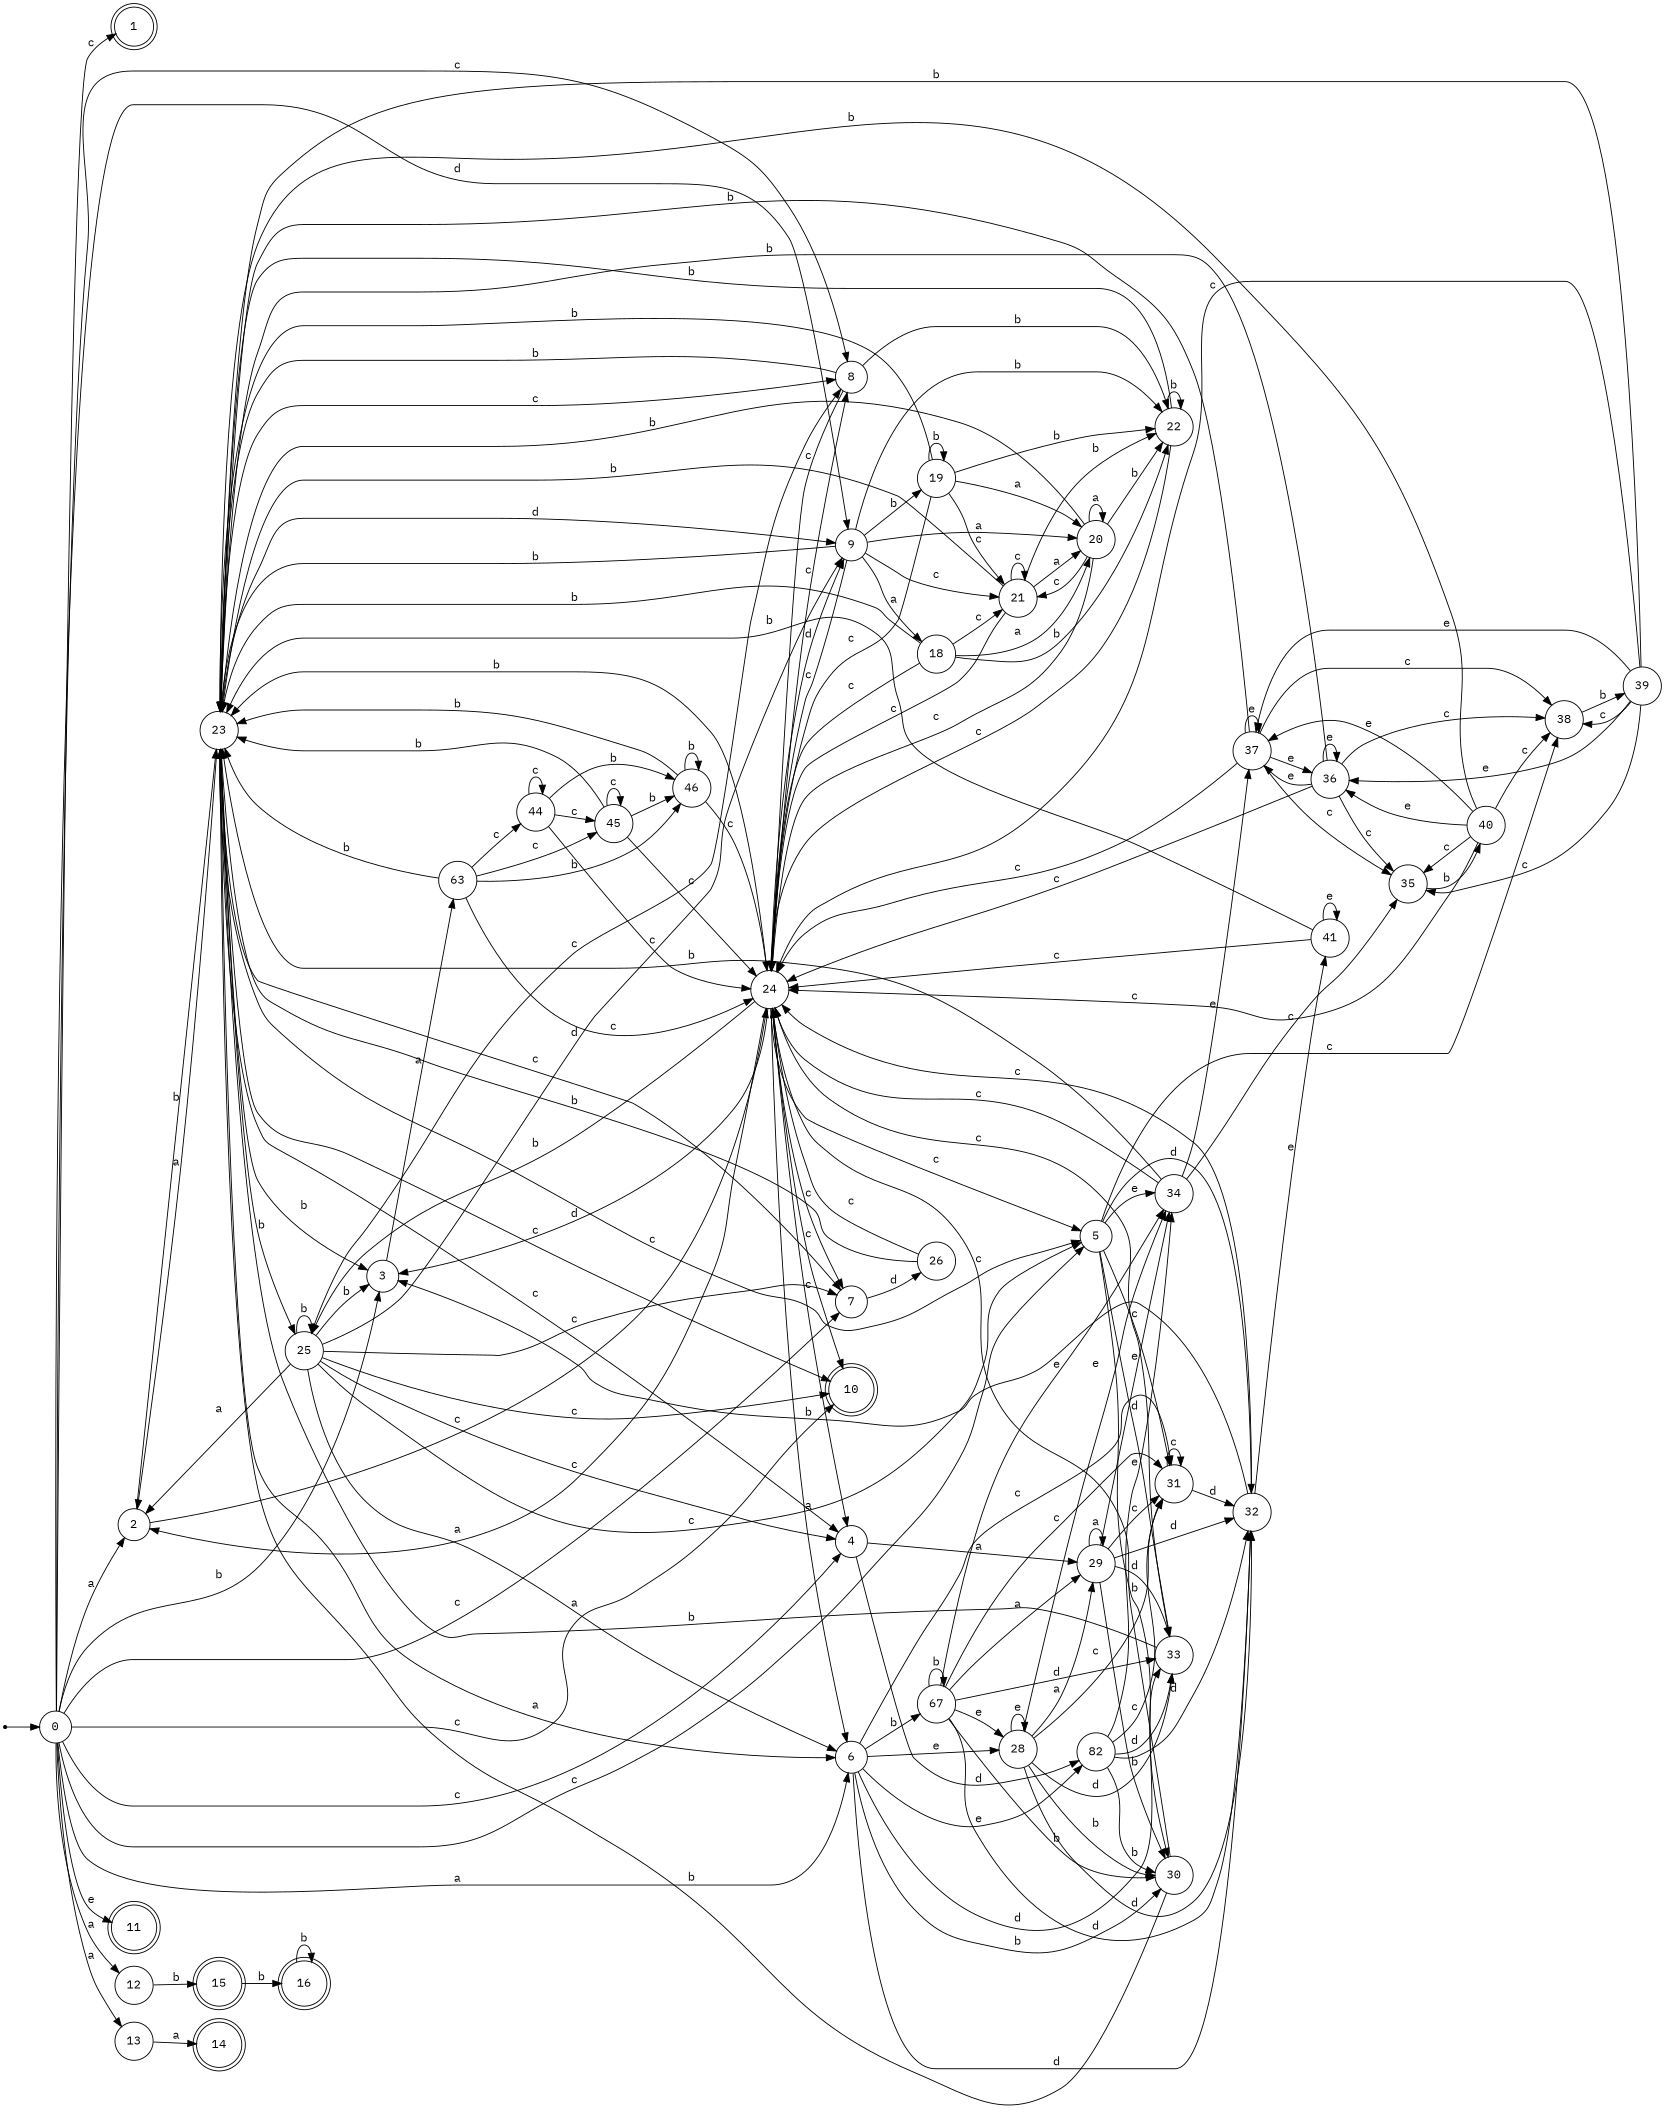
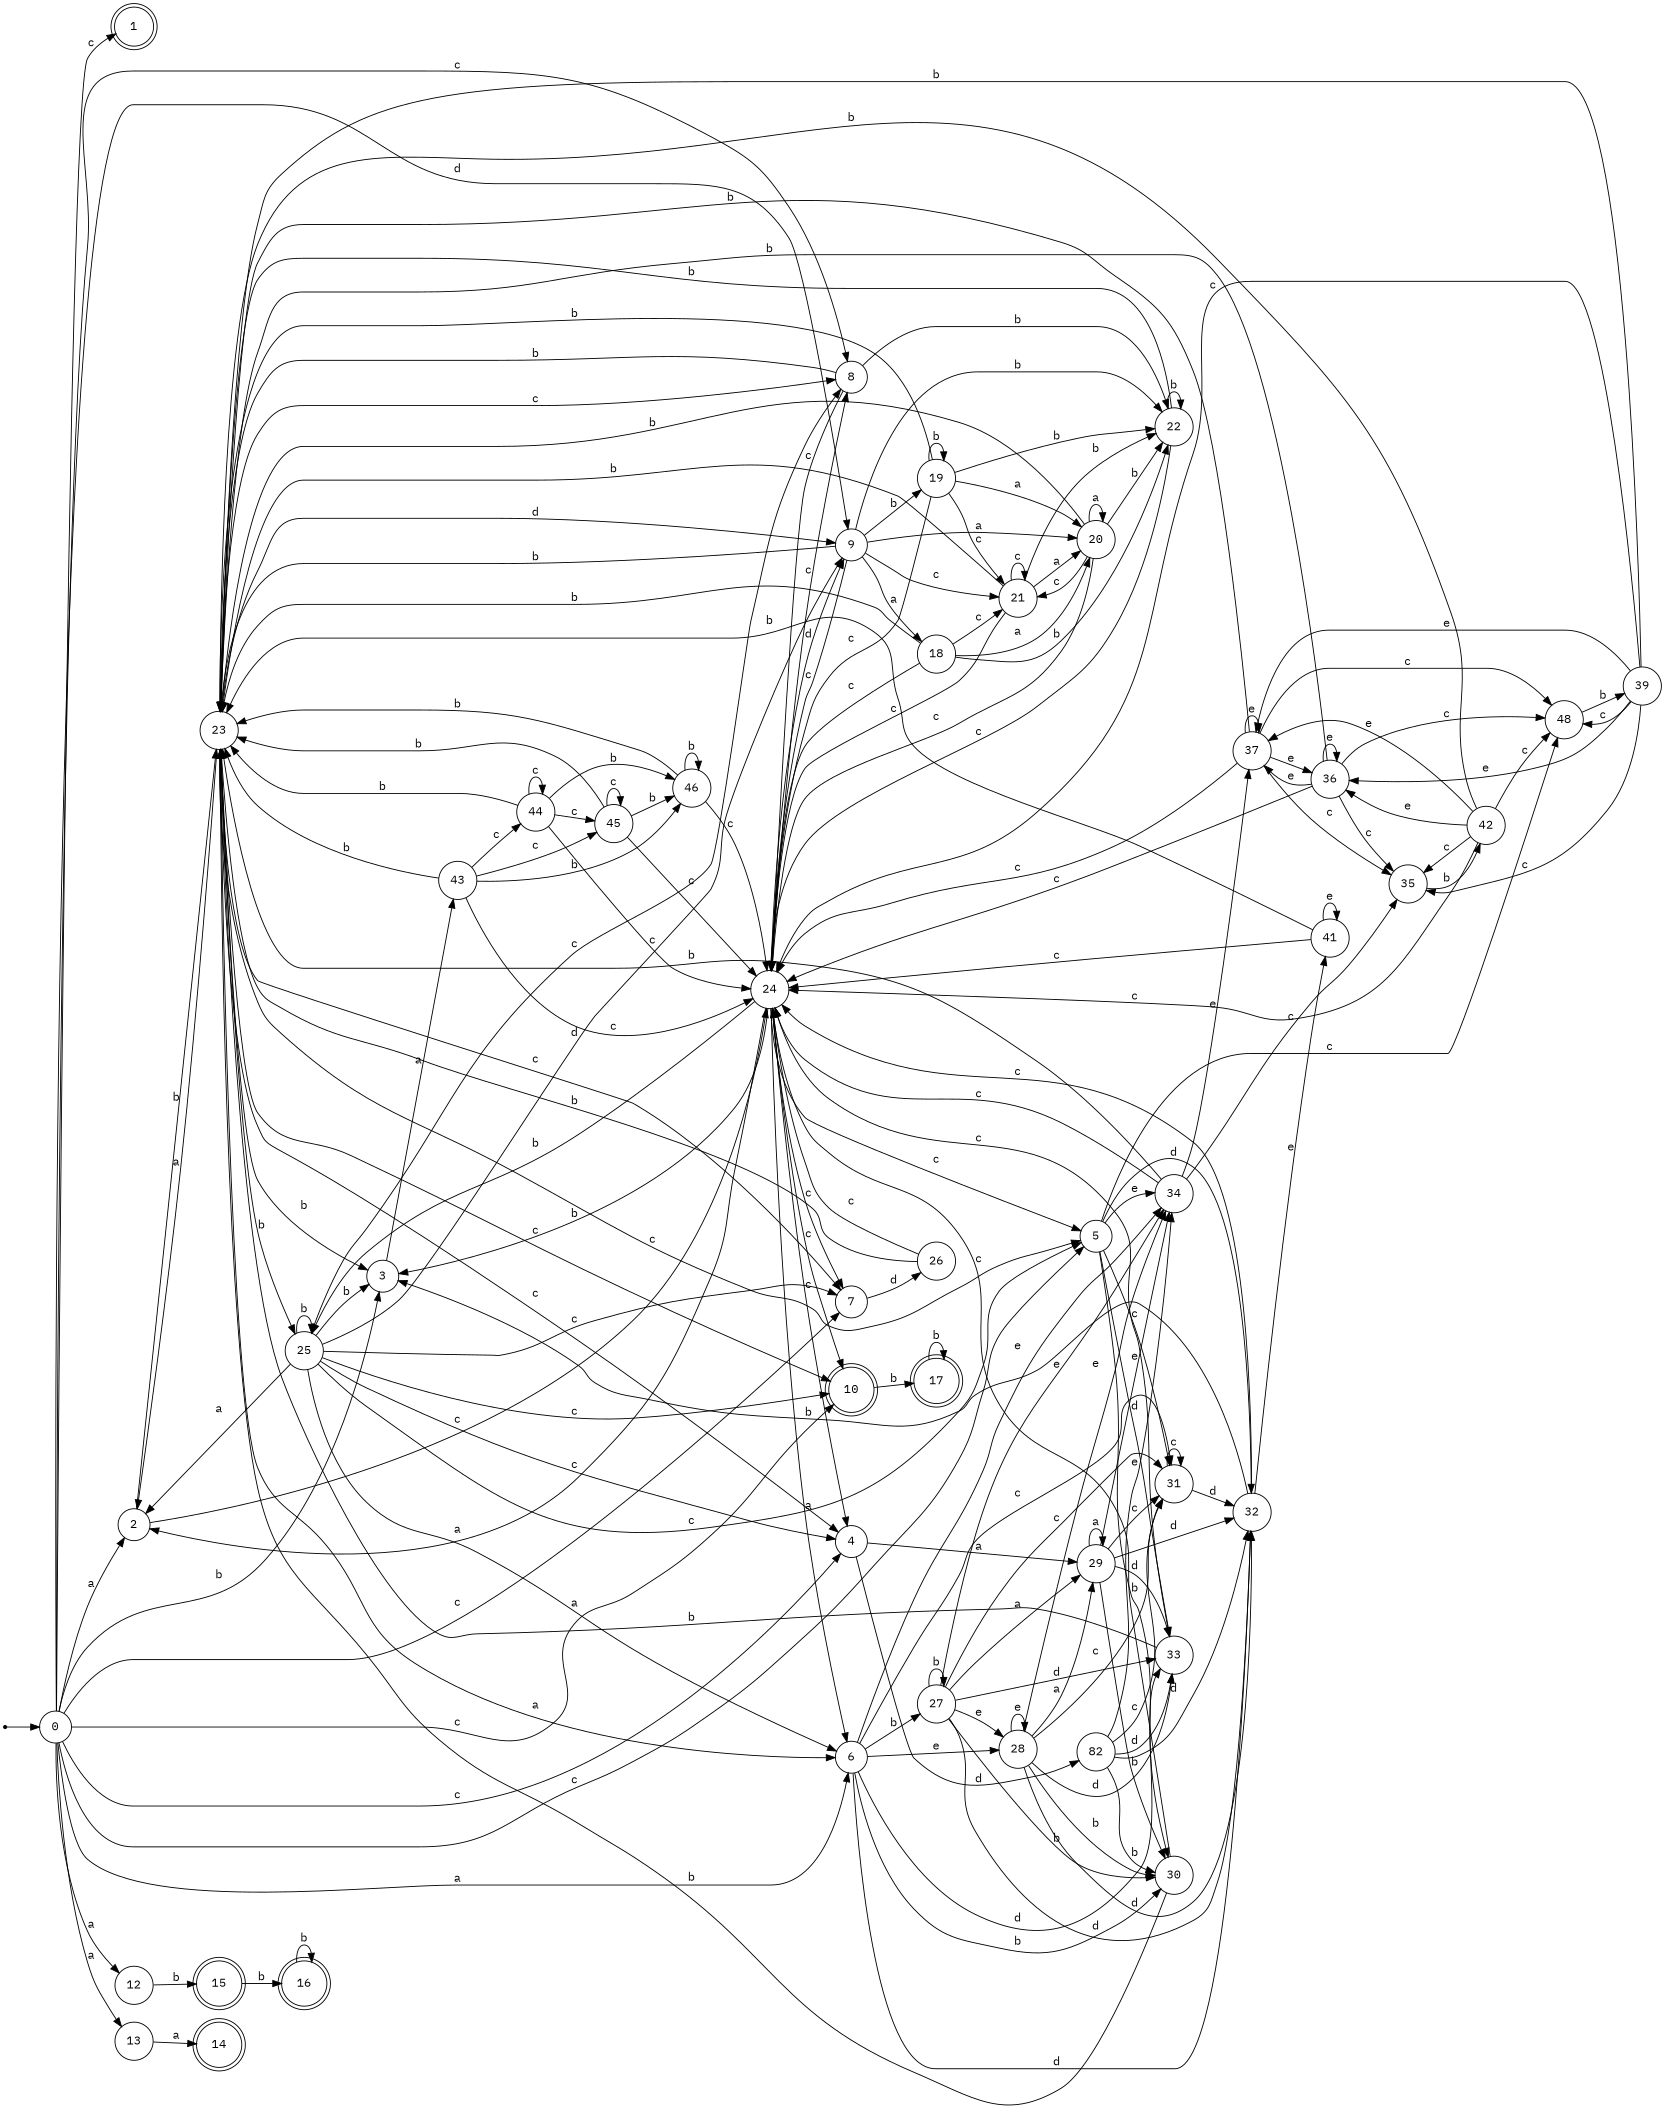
edge "24" -> "23": now "44" -> "23"
node "38": label "38" -> "48"
node "40": label "40" -> "42"
node "63": label "63" -> "43"
edge "24" -> "3": label "d" -> "b"
node "17": added
node "67": label "67" -> "27"
edge "6" -> "82": now "6" -> "34"
node "11": removed
